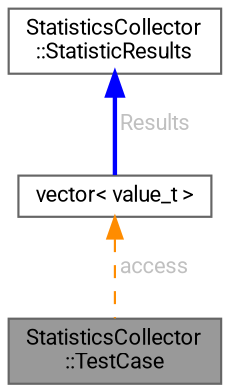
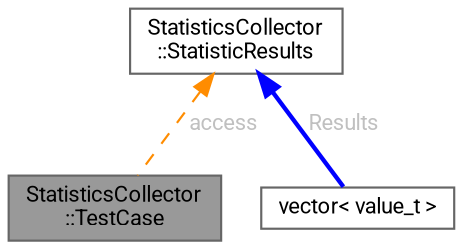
edge "StatisticsCollector ::TestCase" -> "vector< value_t >": now "StatisticsCollector ::TestCase" -> "StatisticsCollector ::StatisticResults"
